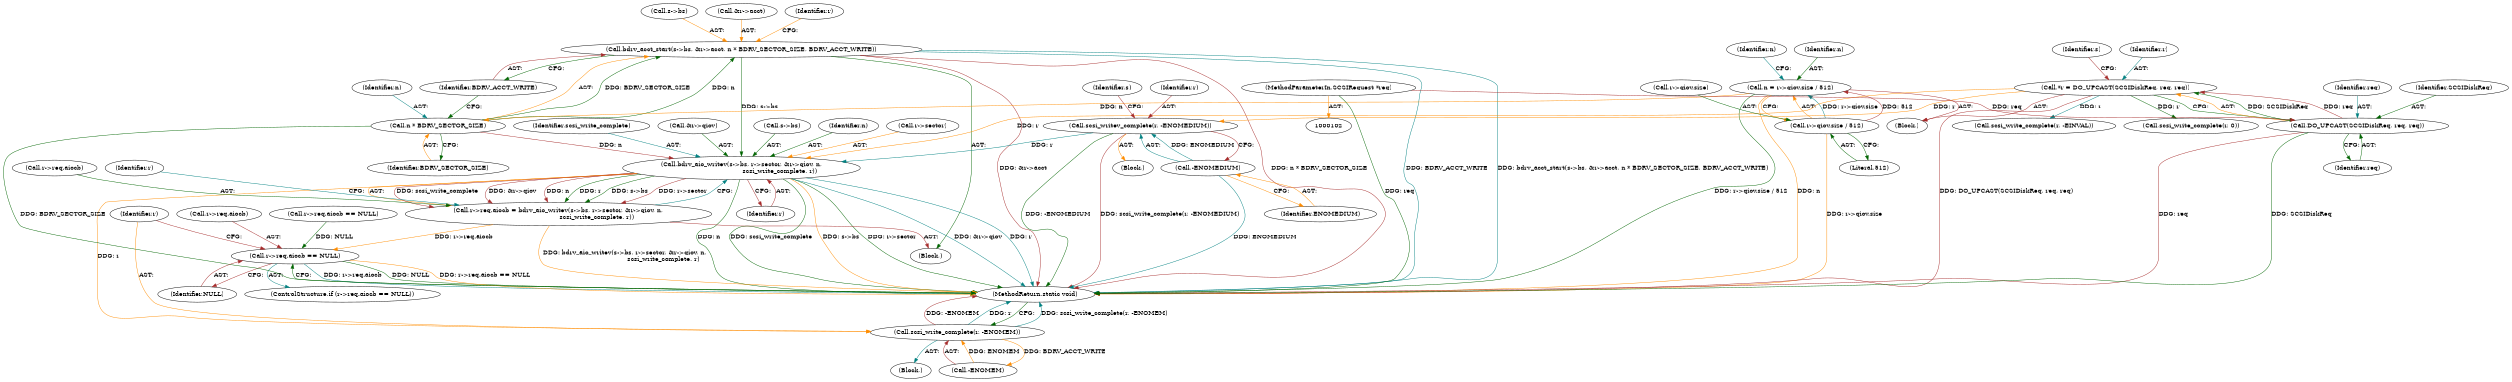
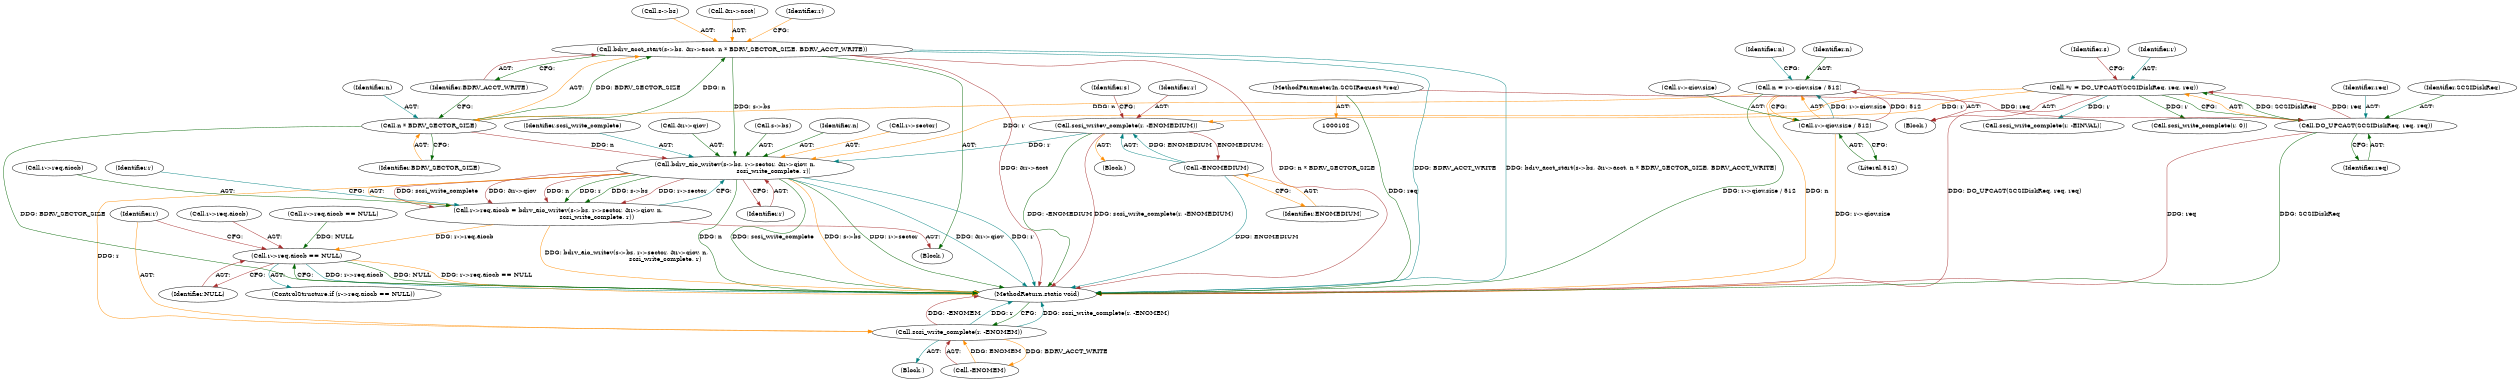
edge "(Call,scsi_writev_complete(r, -ENOMEDIUM))" -> "(Call,-ENOMEDIUM)": label "CFG: " -> "ENOMEDIUM: "
